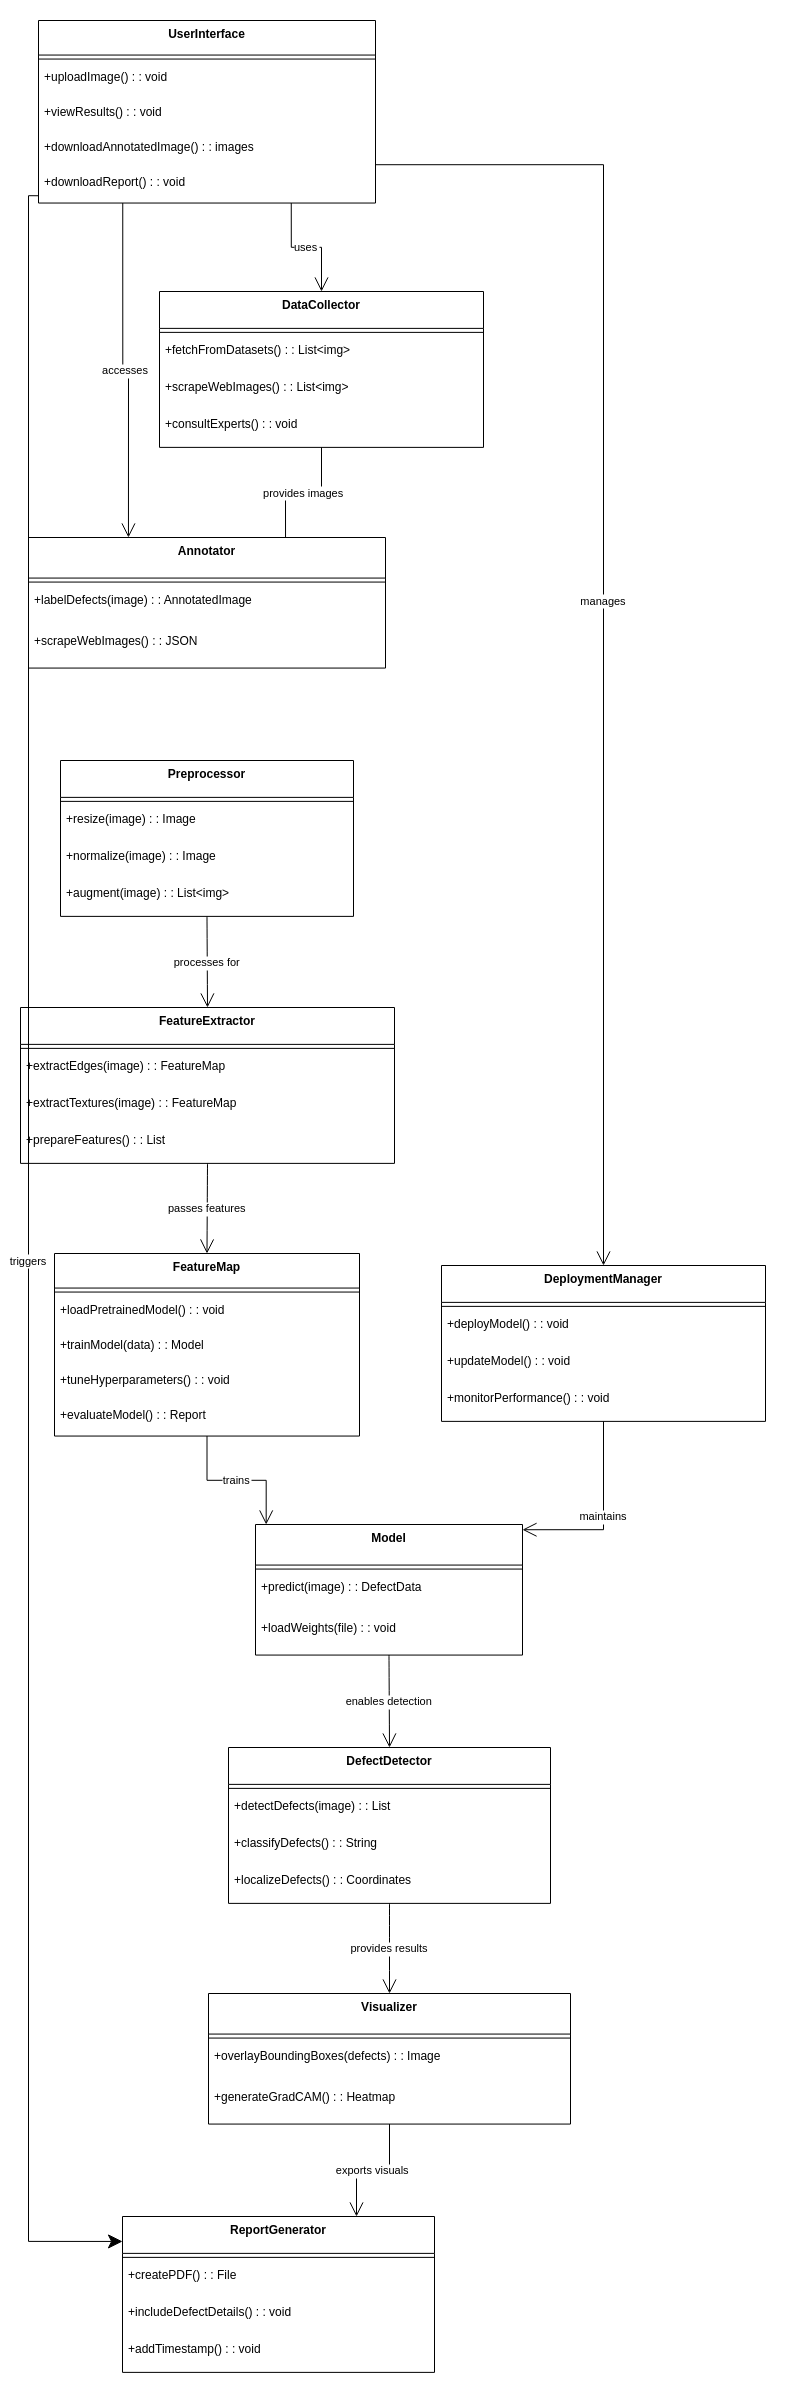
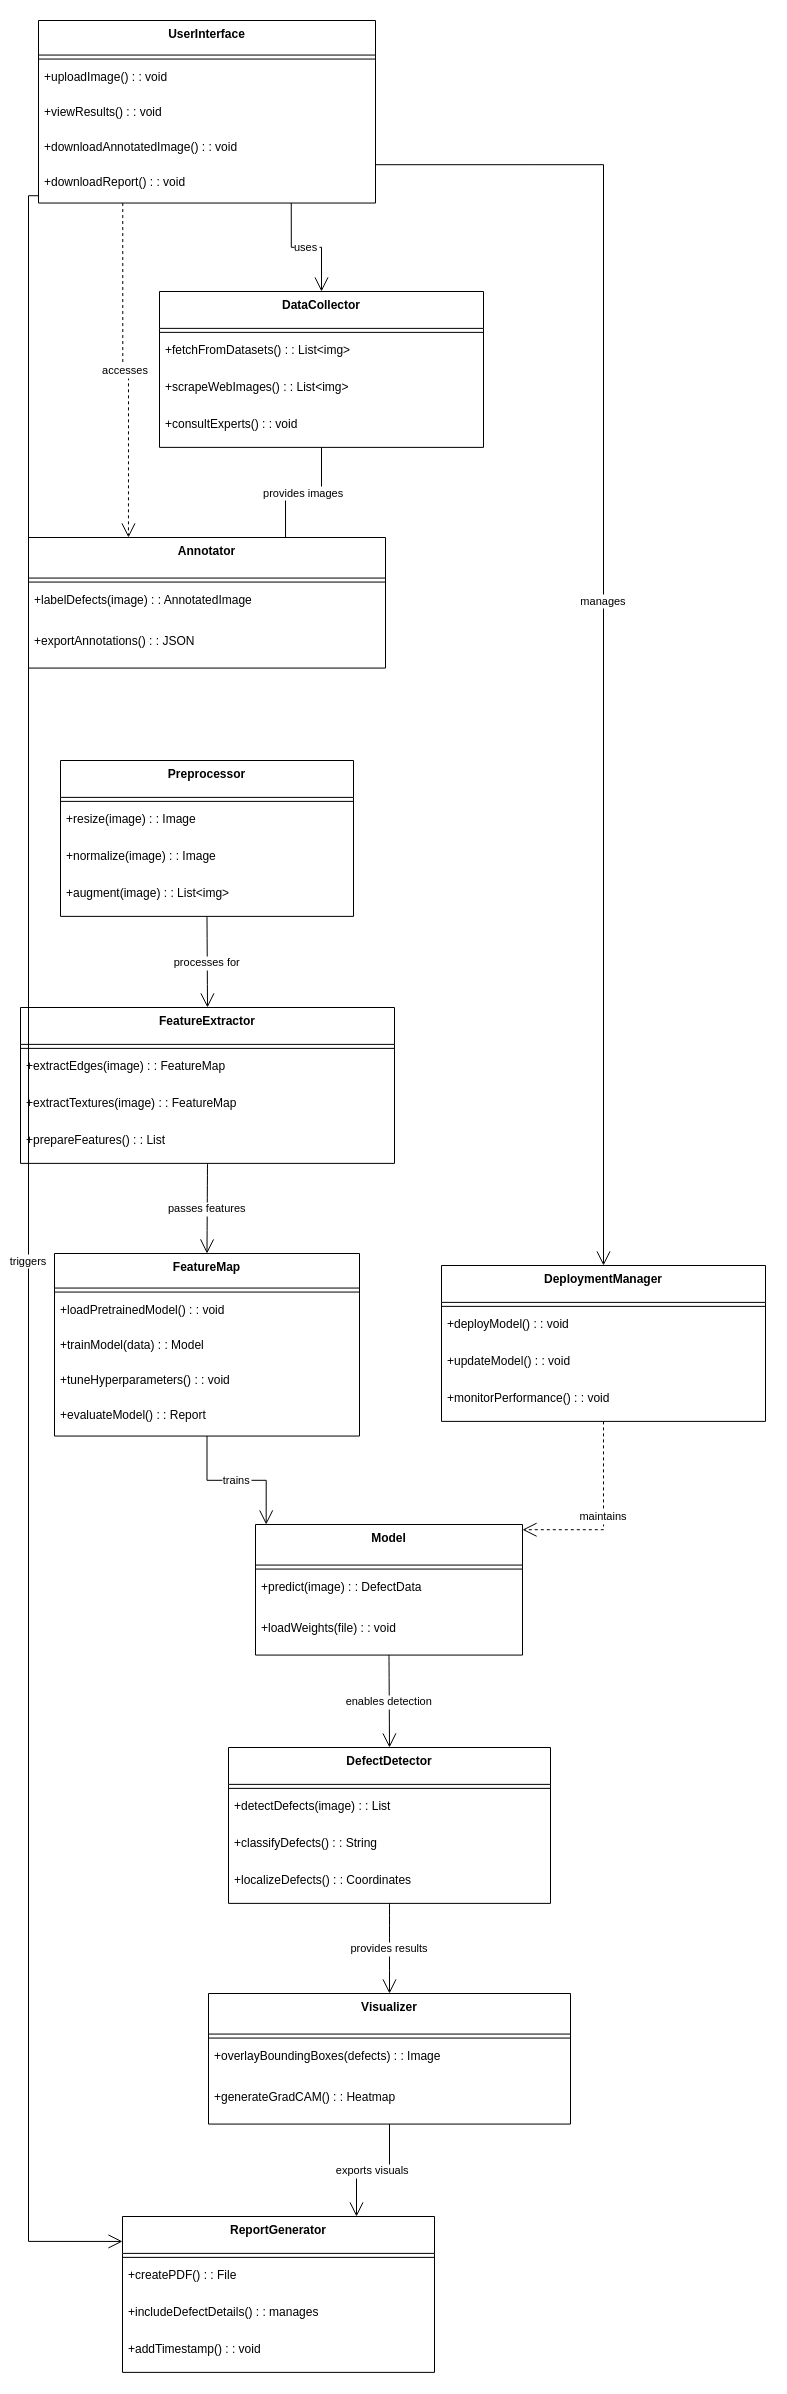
node "+downloadAnnotatedImage() : : images": label "+downloadAnnotatedImage() : : images" -> "+downloadAnnotatedImage() : : void"
edge "UserInterface" -> "Annotator": style solid -> dashed
node "+scrapeWebImages() : : JSON": label "+scrapeWebImages() : : JSON" -> "+exportAnnotations() : : JSON"
edge "DeploymentManager" -> "Model": style solid -> dashed
edge "UserInterface" -> "ReportGenerator": arrowhead classic -> open
node "+includeDefectDetails() : : void": label "+includeDefectDetails() : : void" -> "+includeDefectDetails() : : manages"
